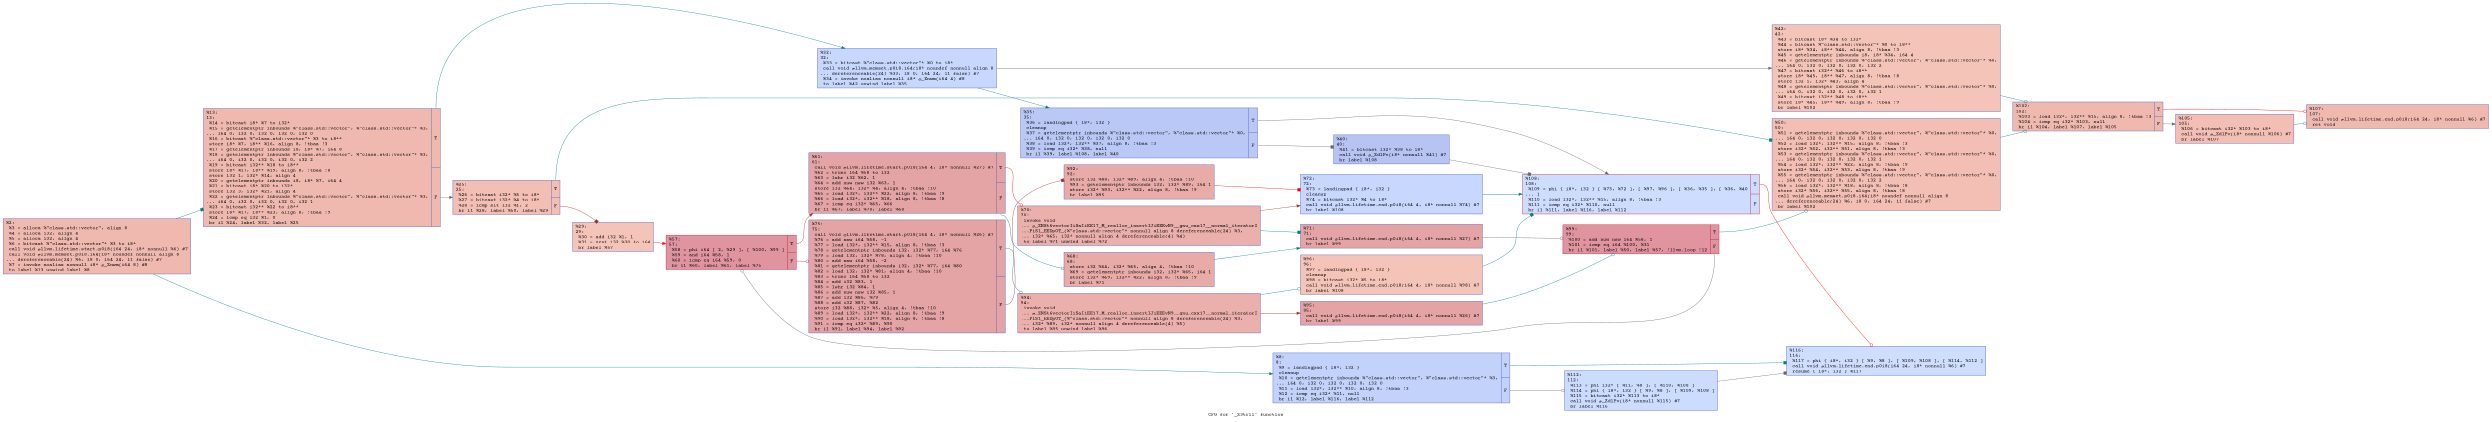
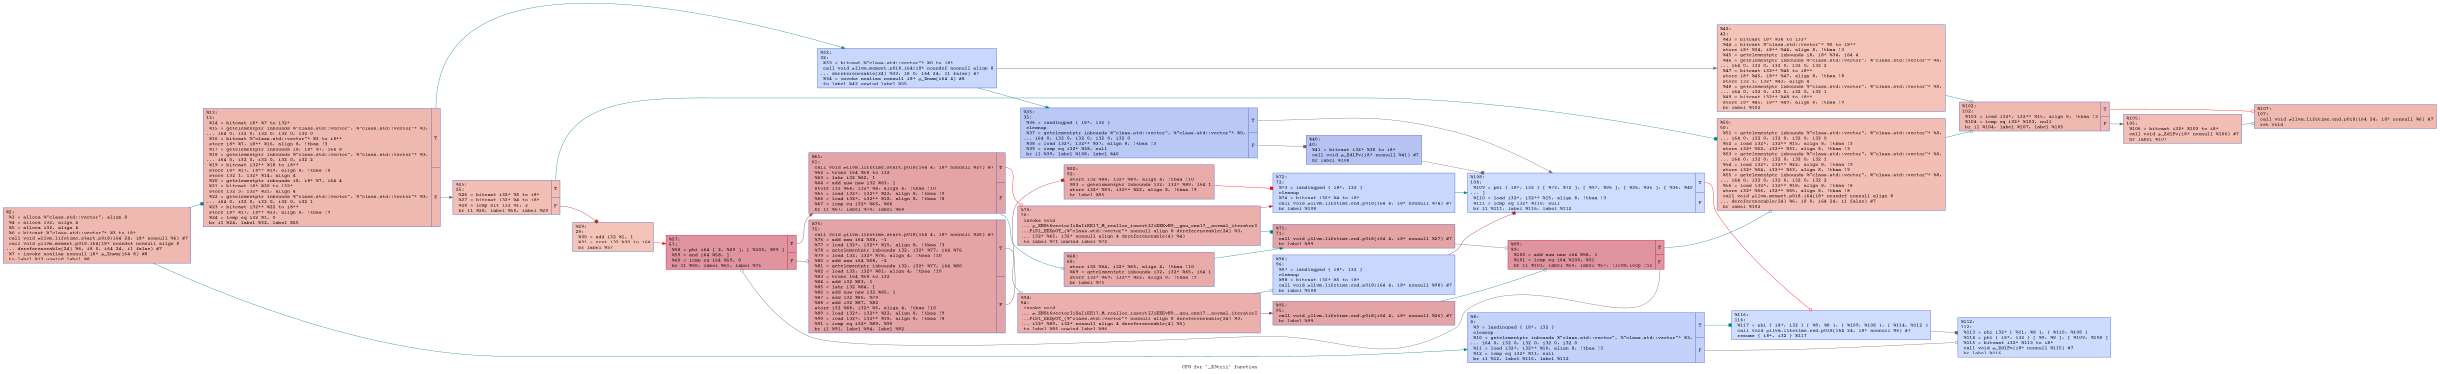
node "%108:": color #b70d28ff -> #3d50c3ff
edge "%96:" -> "%108:": color teal -> brown
node "%96:": fillcolor #e97a5f70 -> #81a4fb70
edge "%112:" -> "%116:": reversed
